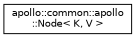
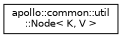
node "apollo::common::apollo ::Node< K, V >": label "apollo::common::apollo ::Node< K, V >" -> "apollo::common::util ::Node< K, V >"
